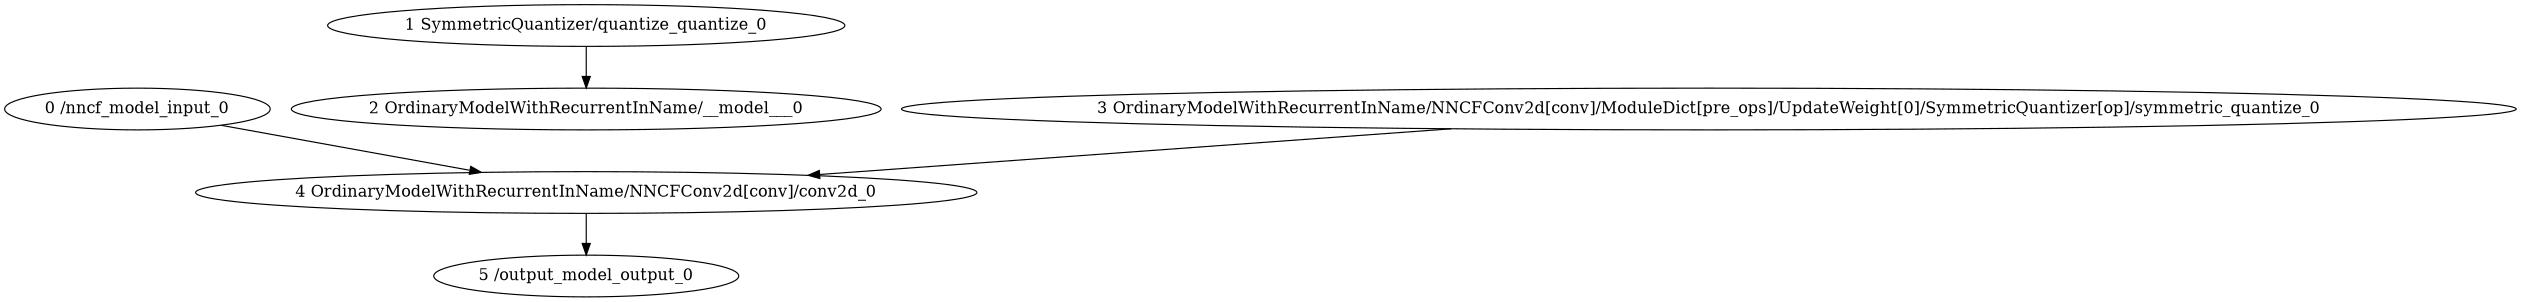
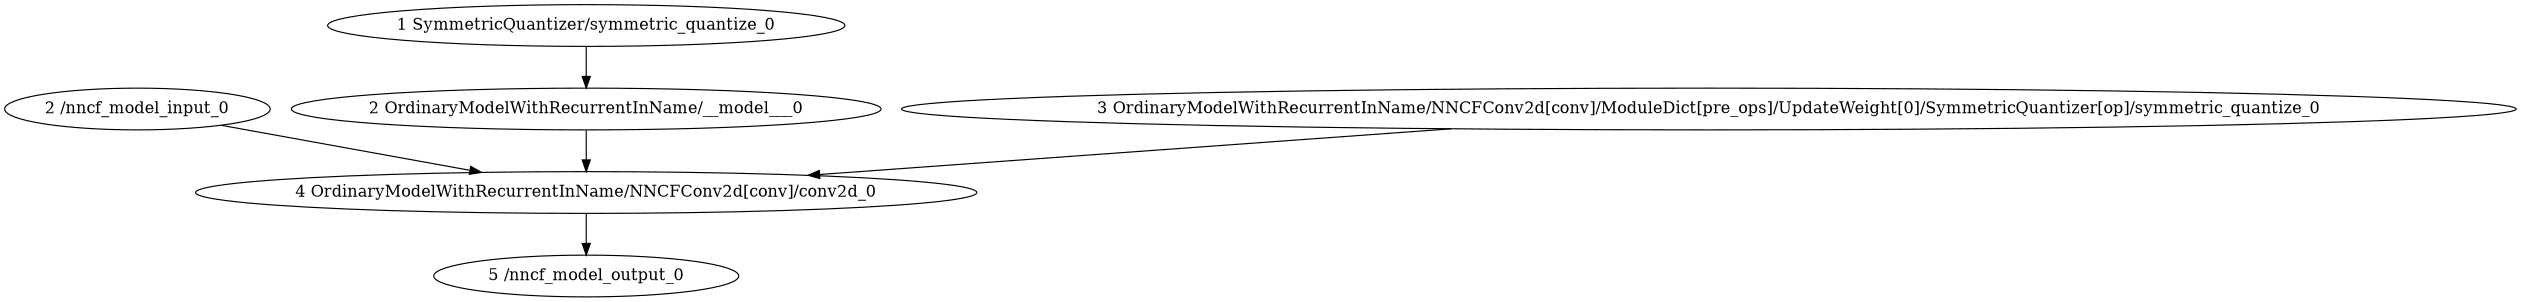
node "1 SymmetricQuantizer/quantize_quantize_0": label "1 SymmetricQuantizer/quantize_quantize_0" -> "1 SymmetricQuantizer/symmetric_quantize_0"
node "0 /nncf_model_input_0": label "0 /nncf_model_input_0" -> "2 /nncf_model_input_0"
edge "2 OrdinaryModelWithRecurrentInName/__model___0" -> "4 OrdinaryModelWithRecurrentInName/NNCFConv2d[conv]/conv2d_0": added
node "5 /output_model_output_0": label "5 /output_model_output_0" -> "5 /nncf_model_output_0"
